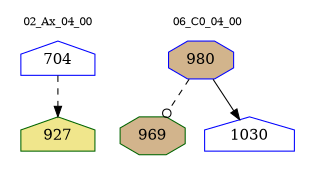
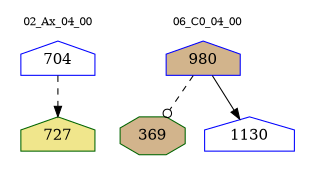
node "980": shape octagon -> house
node "927": label "927" -> "727"
node "969": label "969" -> "369"
node "1030": label "1030" -> "1130"
